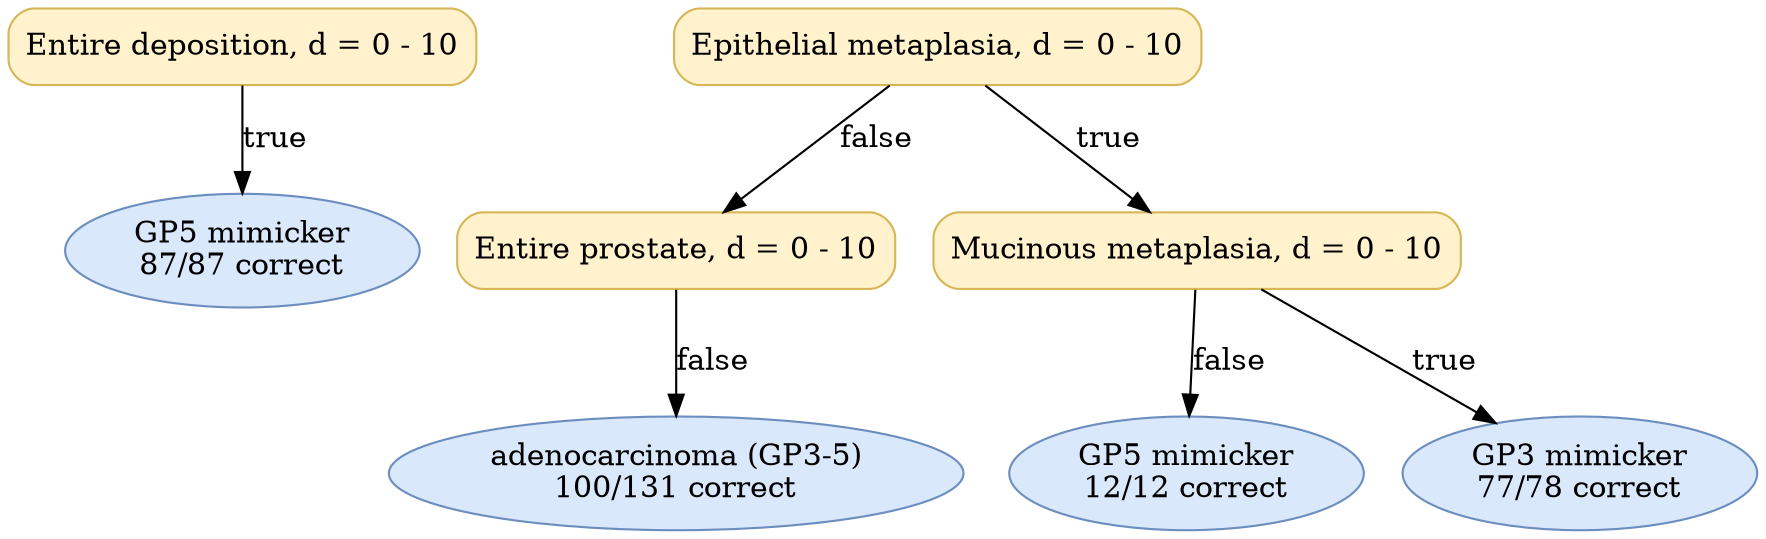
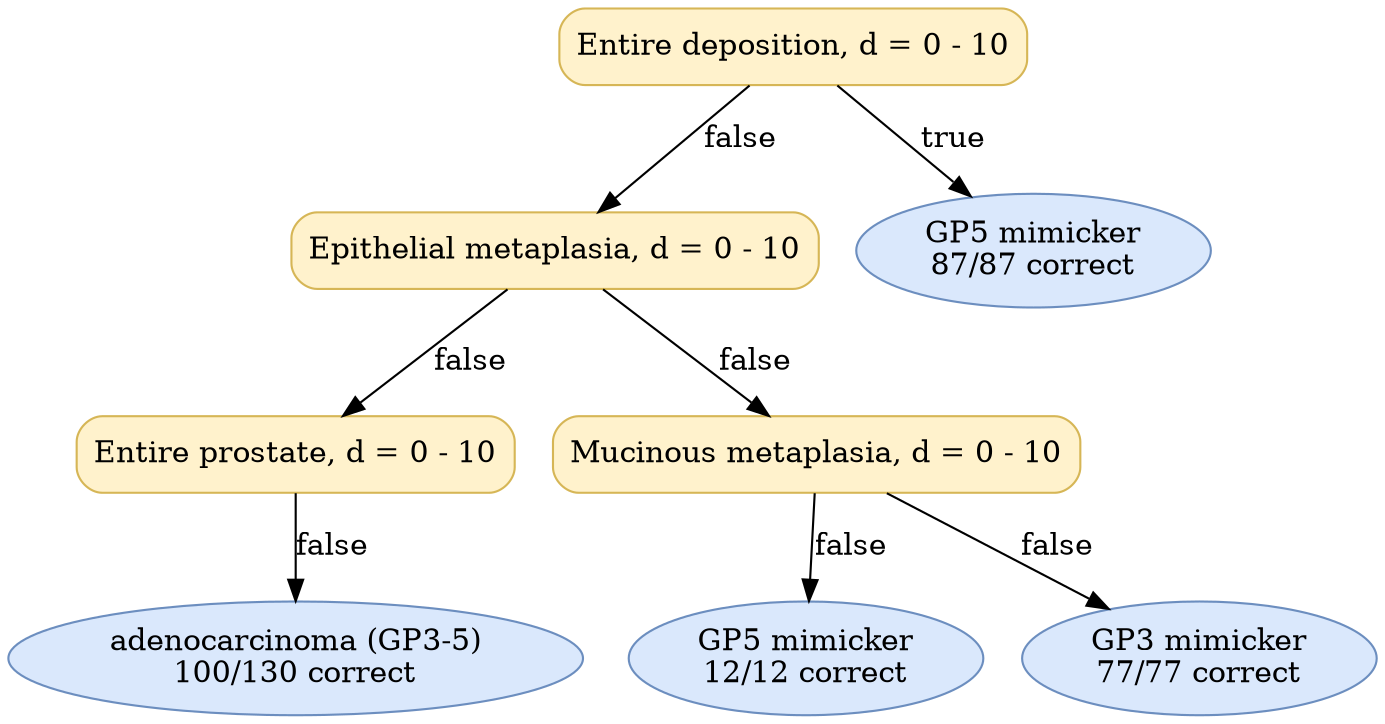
edge "Epithelial metaplasia, d = 0 - 10" -> "Mucinous metaplasia, d = 0 - 10": label "true" -> "false"
edge "Entire deposition, d = 0 - 10" -> "Epithelial metaplasia, d = 0 - 10": added, label "false"
edge "Mucinous metaplasia, d = 0 - 10" -> "GP3 mimicker": label "true" -> "false"
node "adenocarcinoma (GP3-5)": text "100/131 correct" -> "100/130 correct"
node "GP3 mimicker": text "77/78 correct" -> "77/77 correct"
